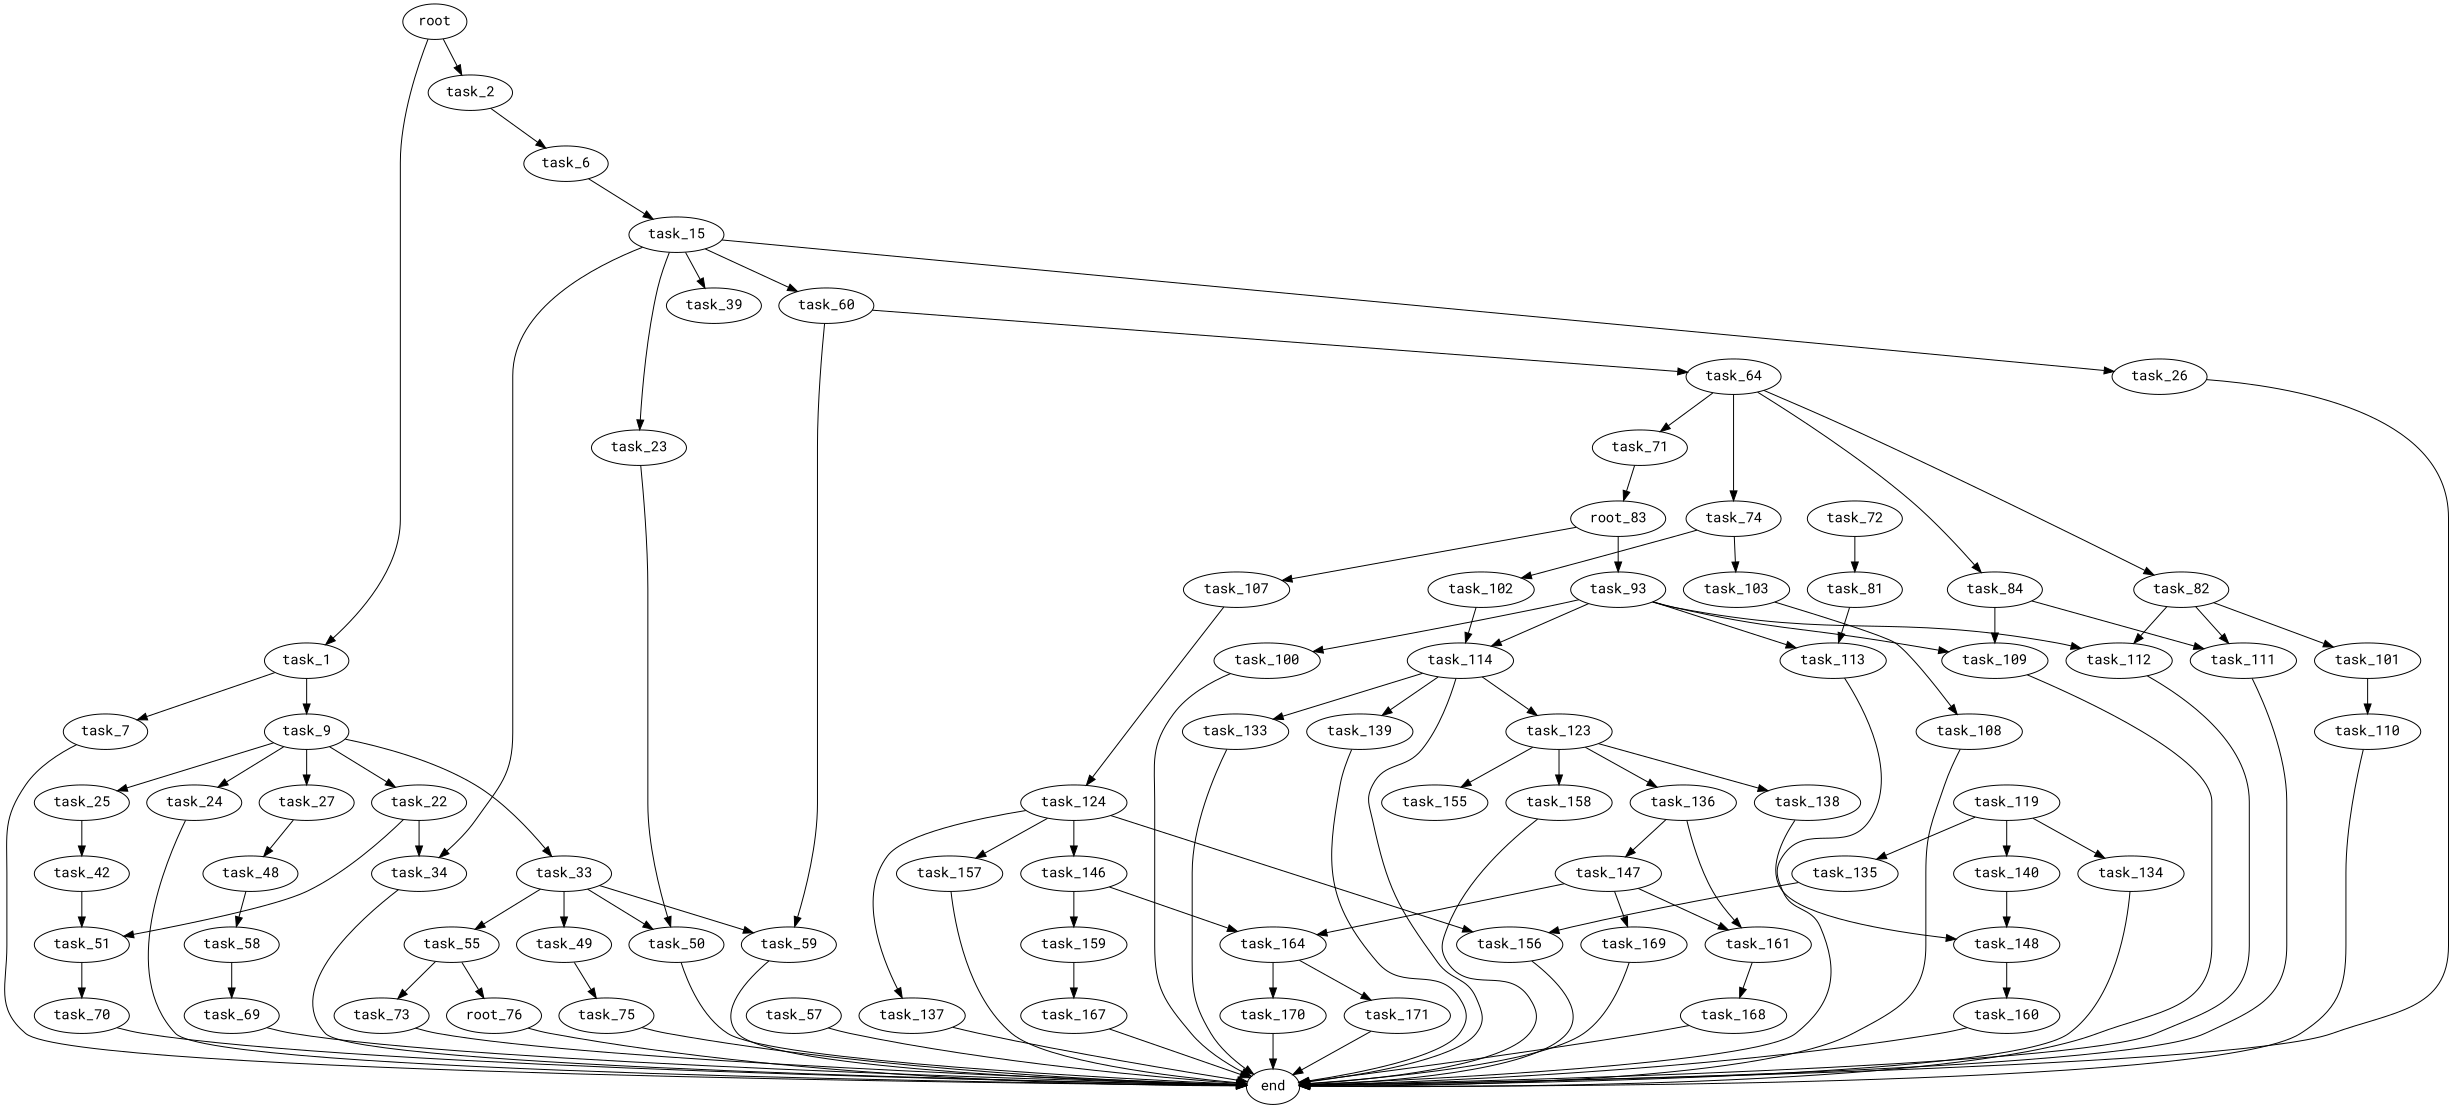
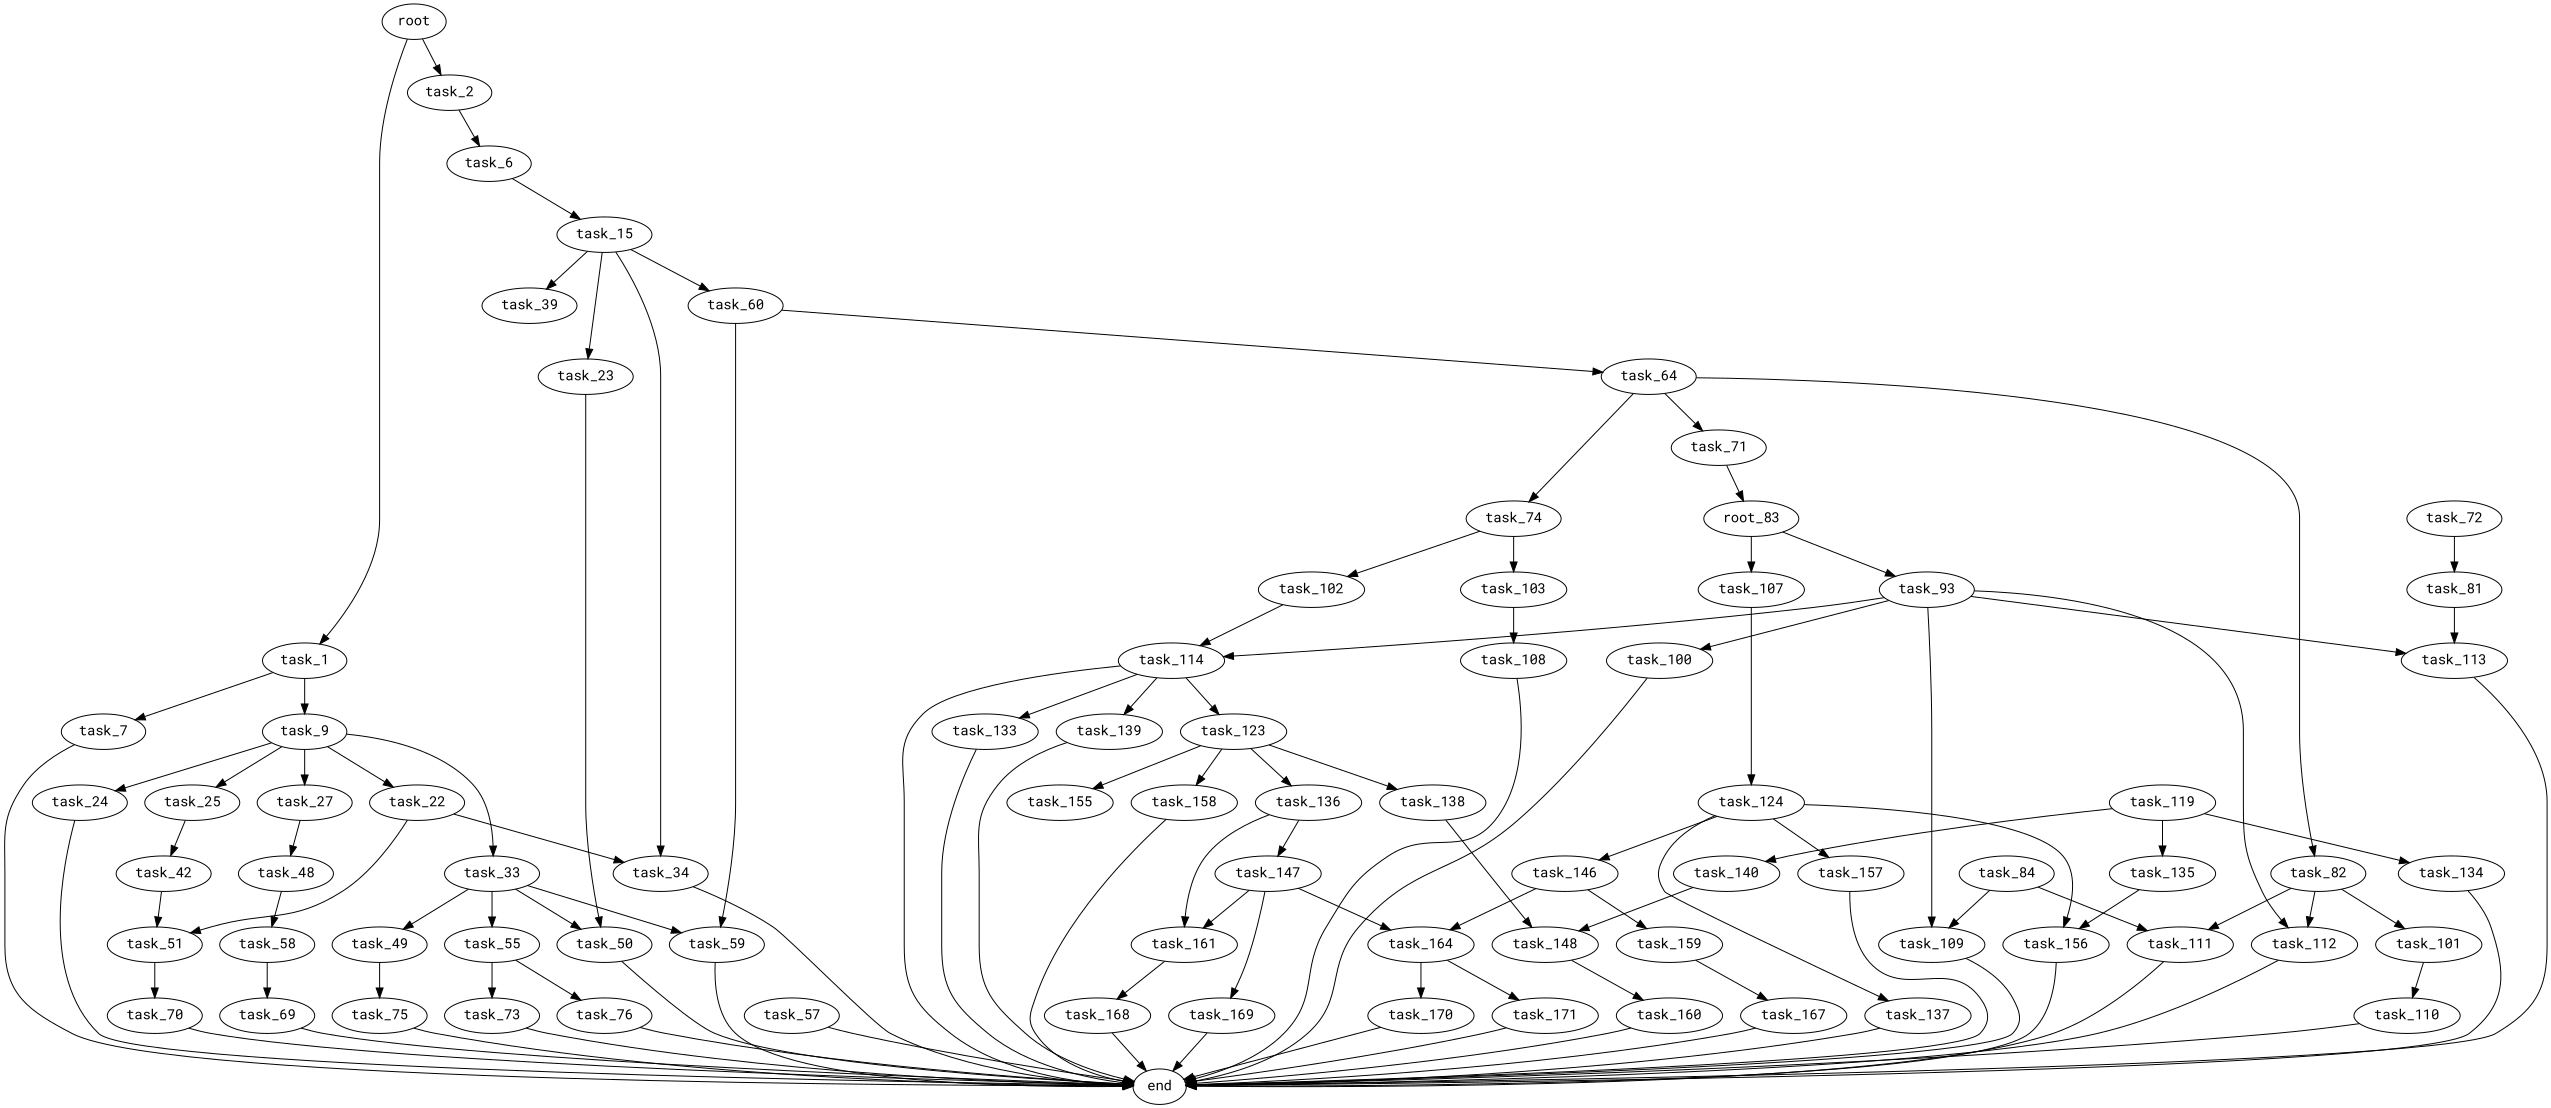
node "task_26": removed
edge "task_64" -> "task_84": removed
node "root_76": label "root_76" -> "task_76"
